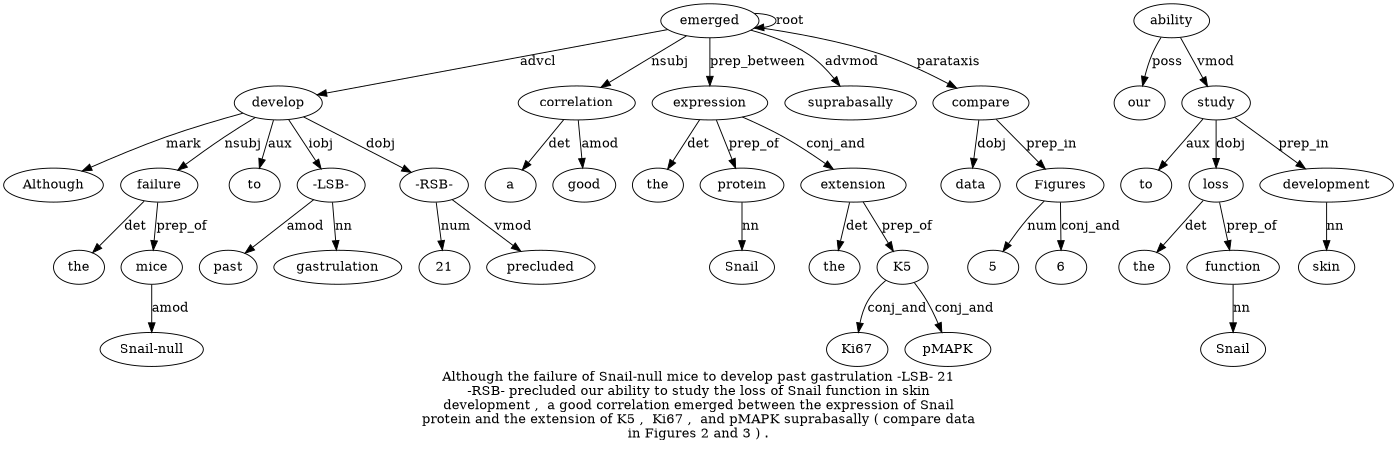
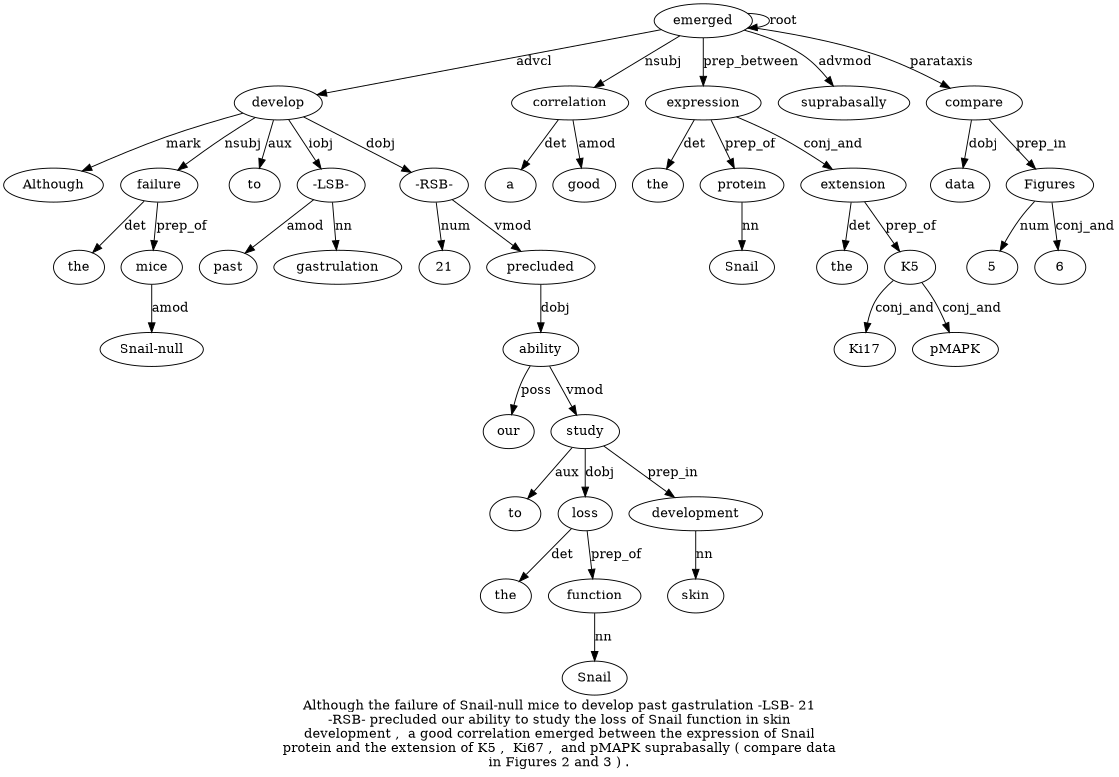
edge "precluded" -> "ability": added, label "dobj"
node "Ki67": label "Ki67" -> "Ki17"
